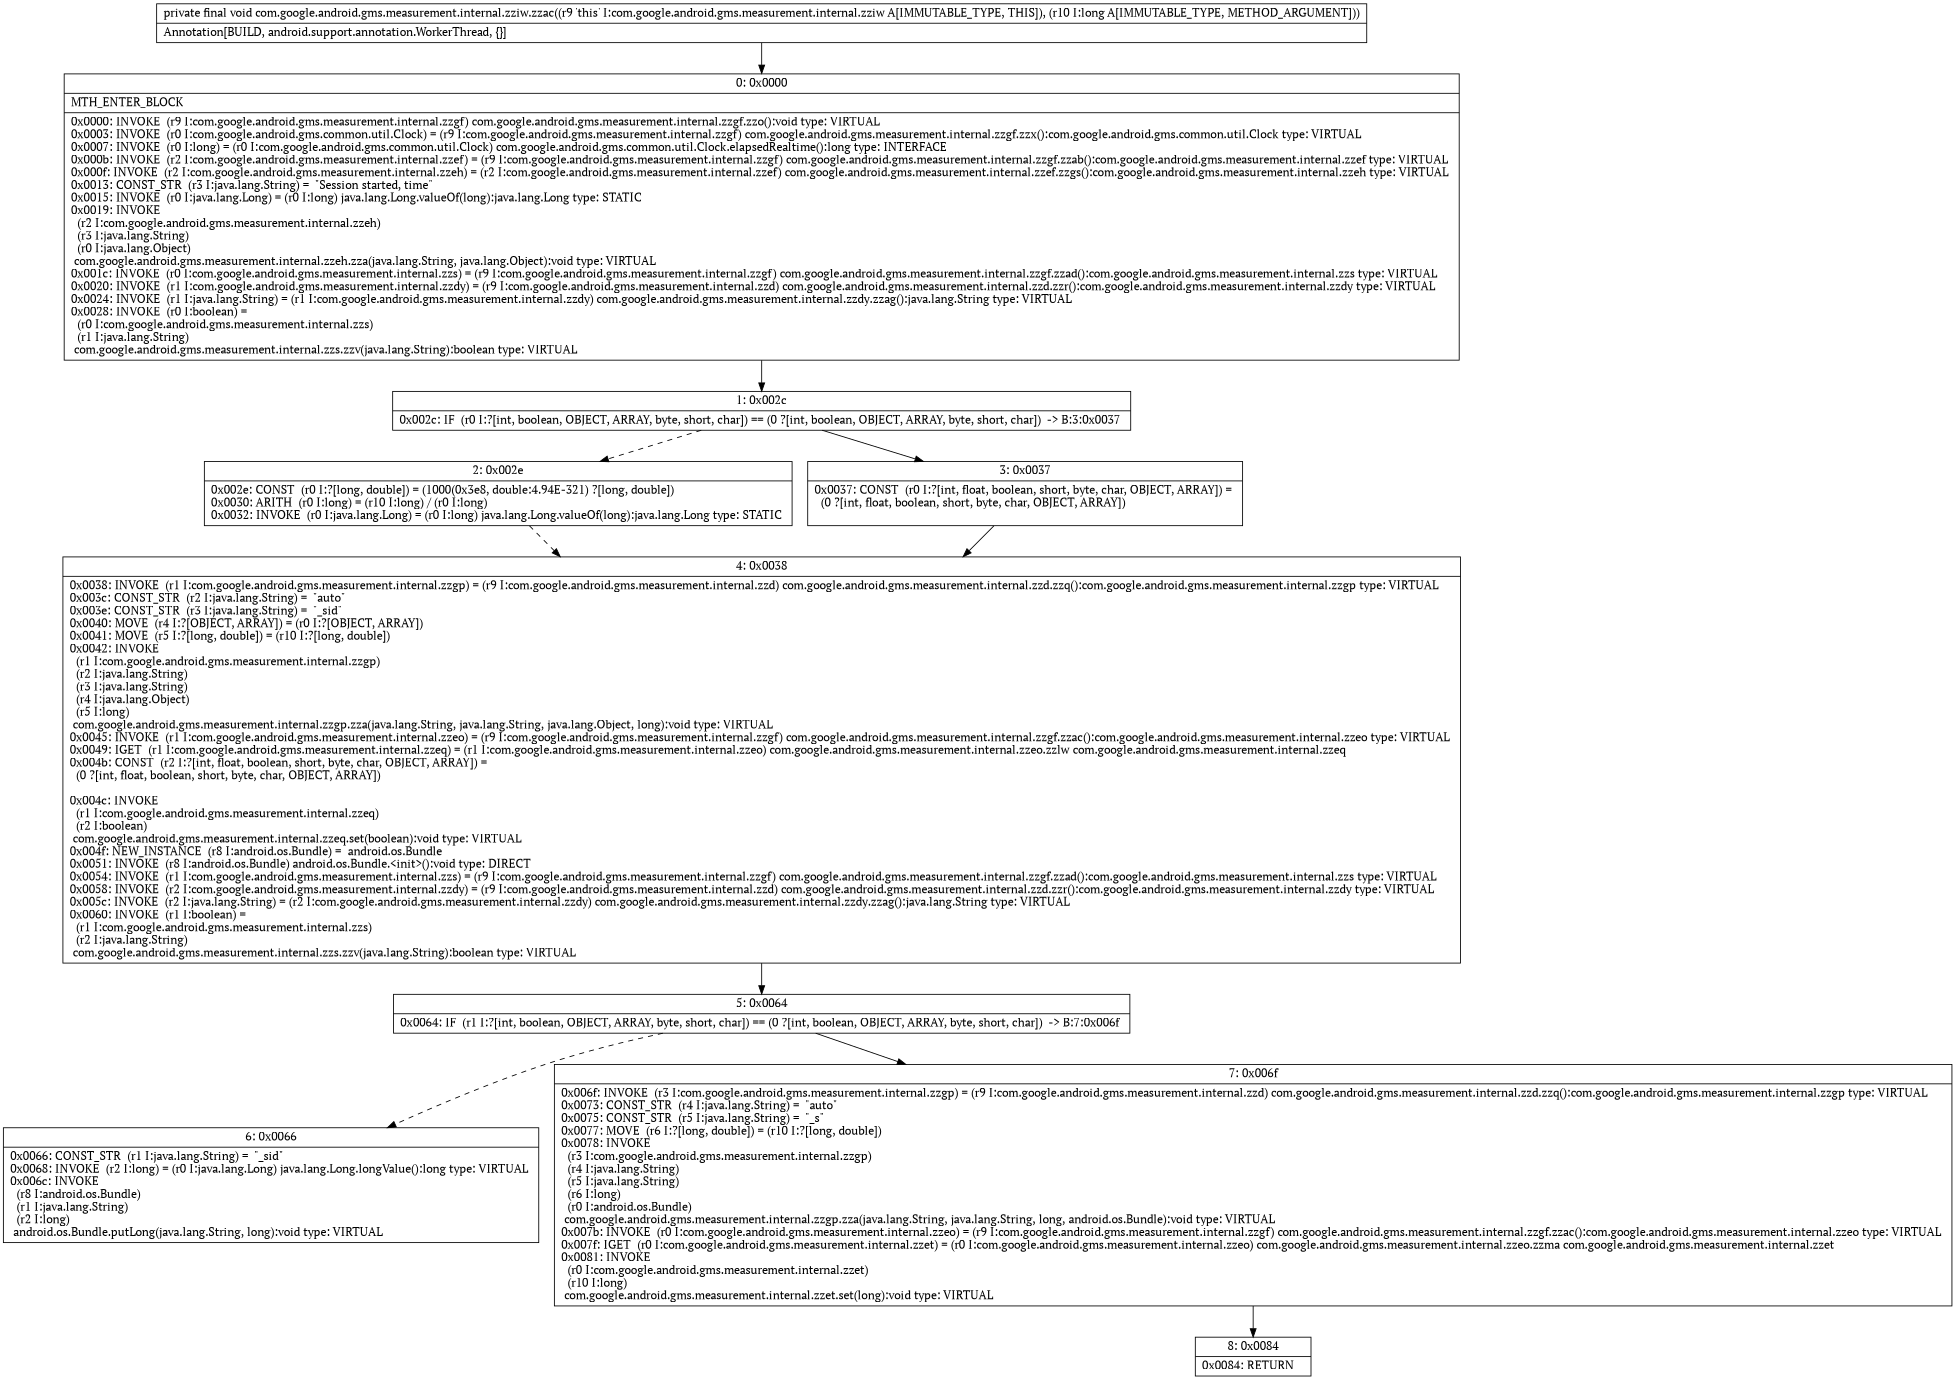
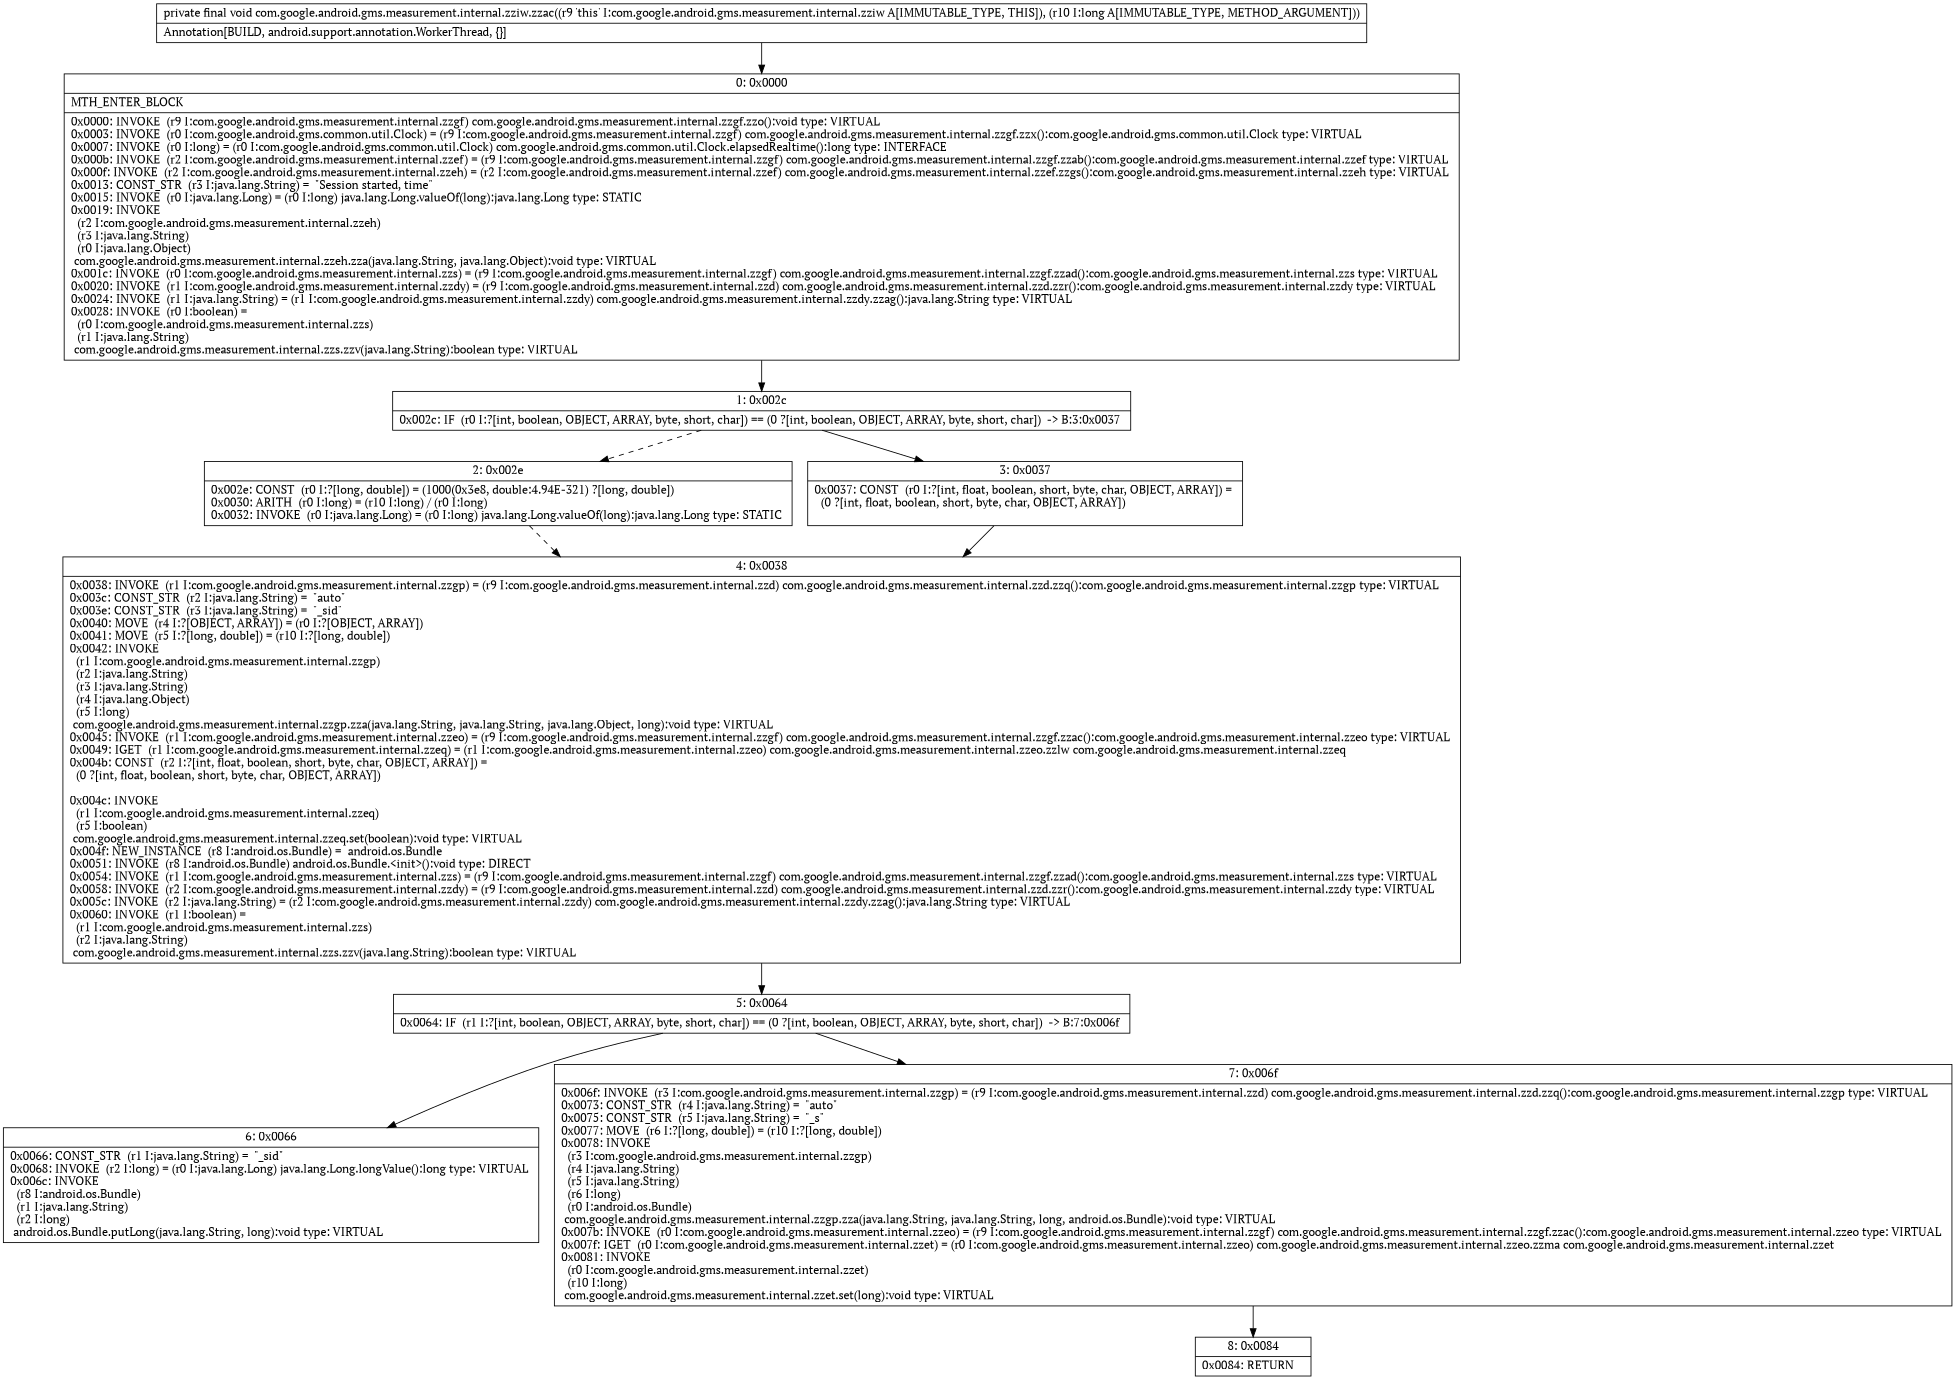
node "4: 0x0038": text "(r2 I:boolean)" -> "(r5 I:boolean)"
edge "5: 0x0064" -> "6: 0x0066": style dashed -> solid
